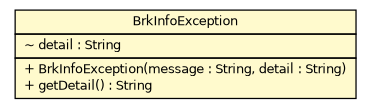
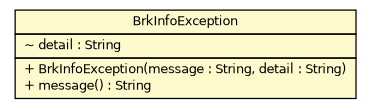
node "BrkInfoException": text "+ getDetail() : String" -> "+ message() : String"
